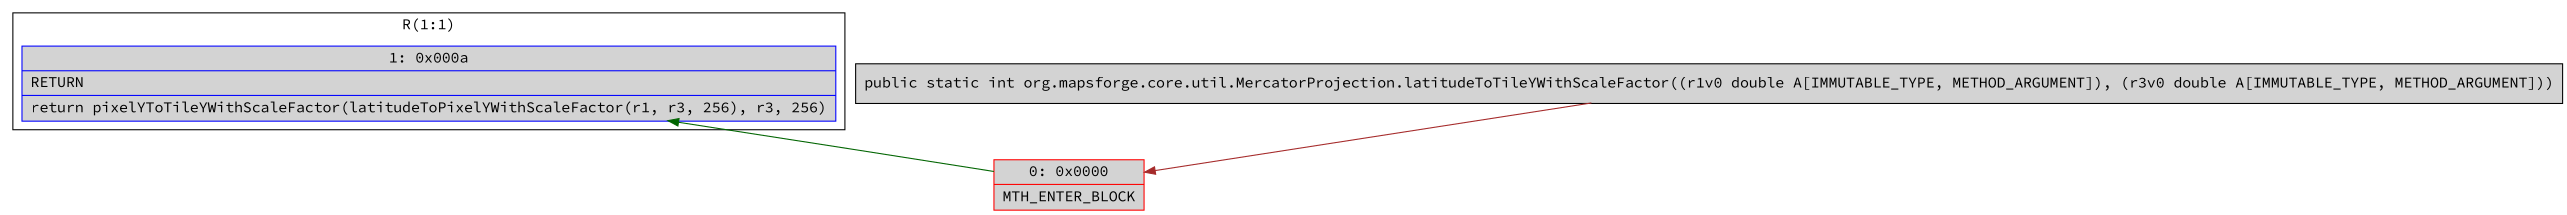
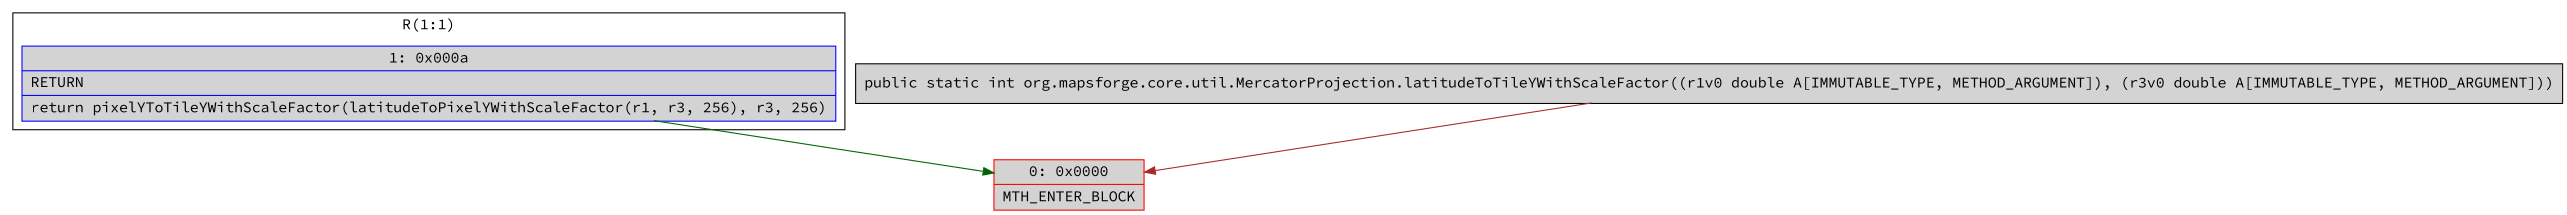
edge "0: 0x0000" -> "1: 0x000a": reversed
